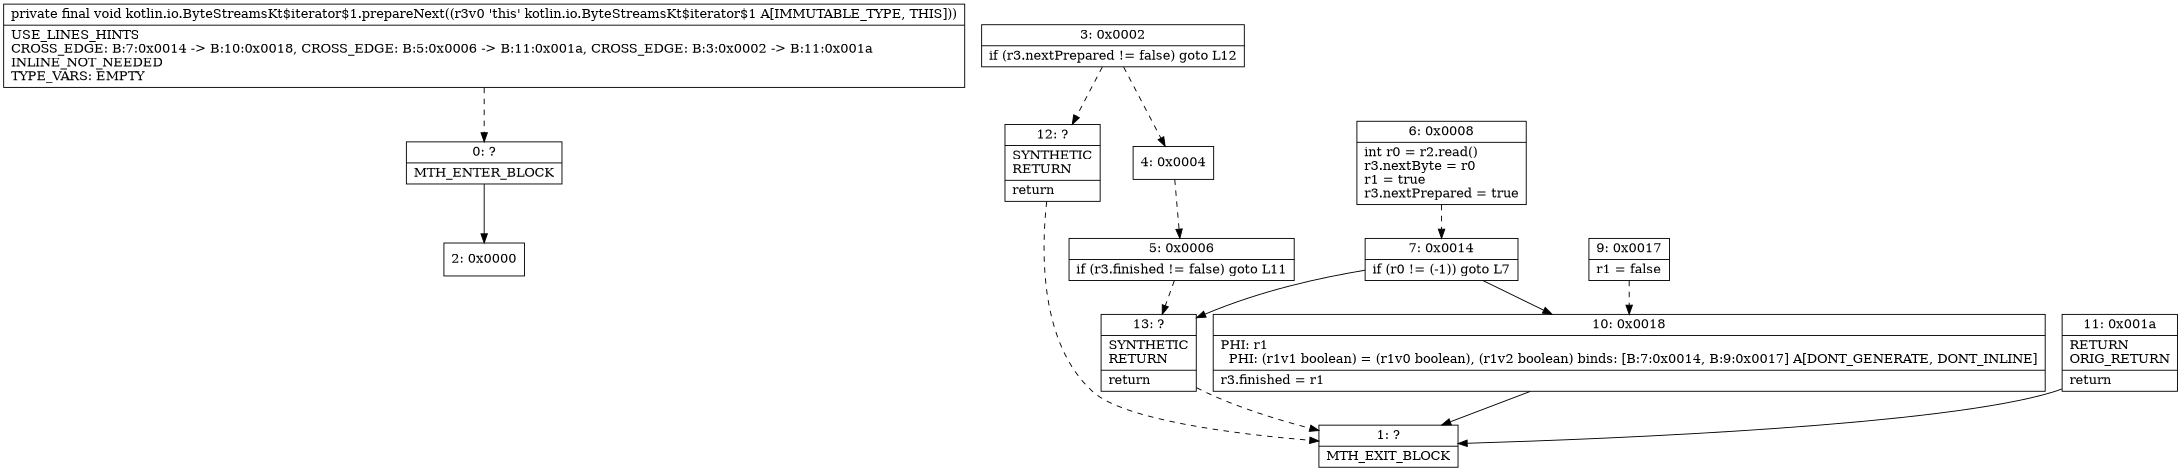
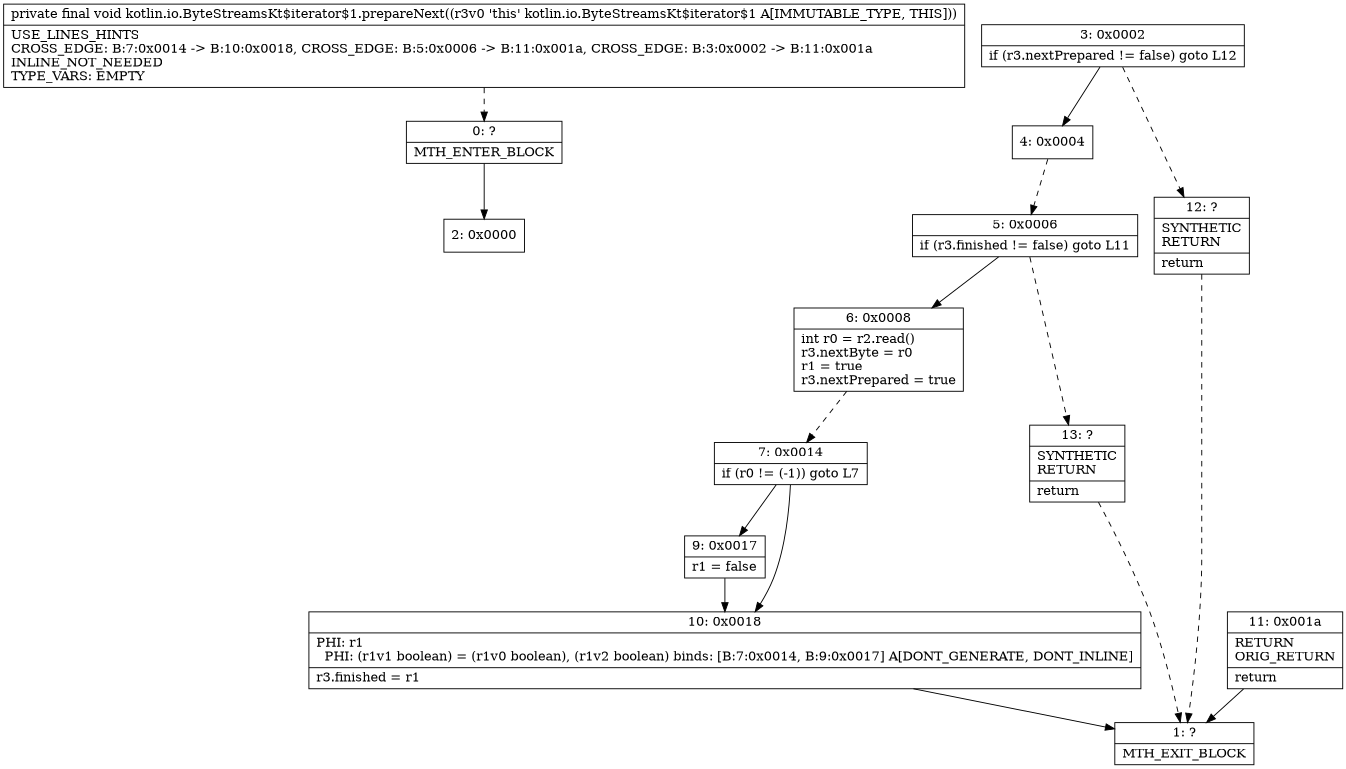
edge "3: 0x0002" -> "4: 0x0004": style dashed -> solid
edge "5: 0x0006" -> "6: 0x0008": added
edge "7: 0x0014" -> "13: ?": now "7: 0x0014" -> "9: 0x0017"
edge "9: 0x0017" -> "10: 0x0018": style dashed -> solid
